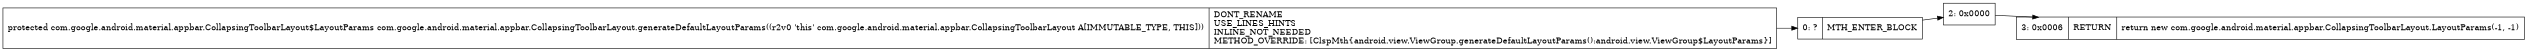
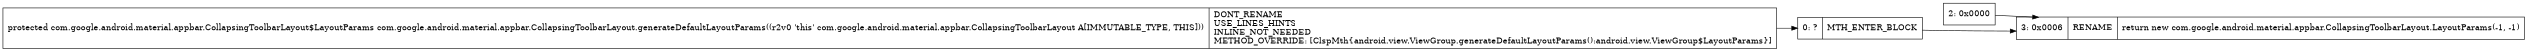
edge "0: ?" -> "2: 0x0000": now "0: ?" -> "3: 0x0006"
node "3: 0x0006": text "RETURN" -> "RENAME"
